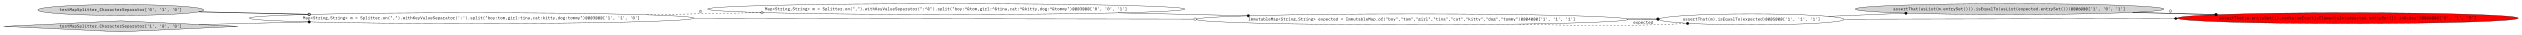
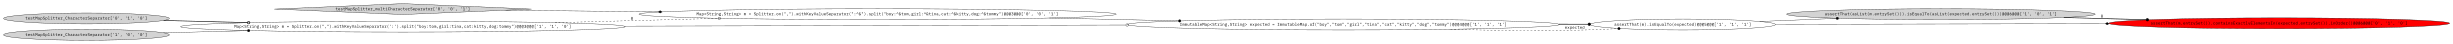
node "testMapSplitter_multiCharacterSeparator['0', '0', '1']": added
node "testMapSplitter_CharacterSeparator['1', '0', '0']": shape diamond -> ellipse
